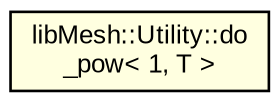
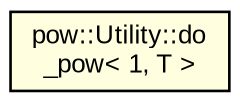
node "libMesh::Utility::do _pow< 1, T >": label "libMesh::Utility::do _pow< 1, T >" -> "pow::Utility::do _pow< 1, T >"
